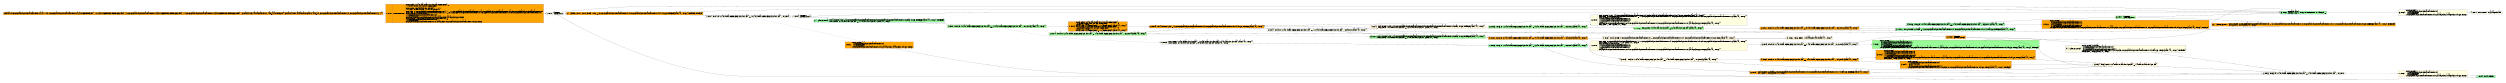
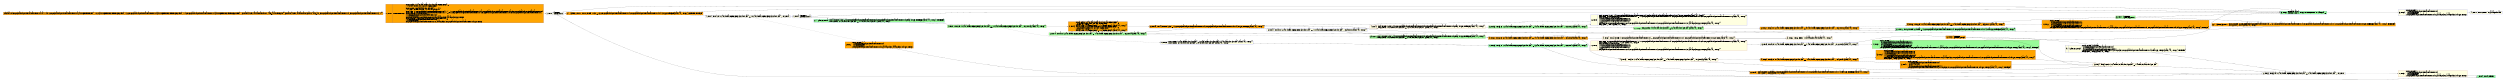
node "29: 0x0066": fillcolor palegreen -> orange
